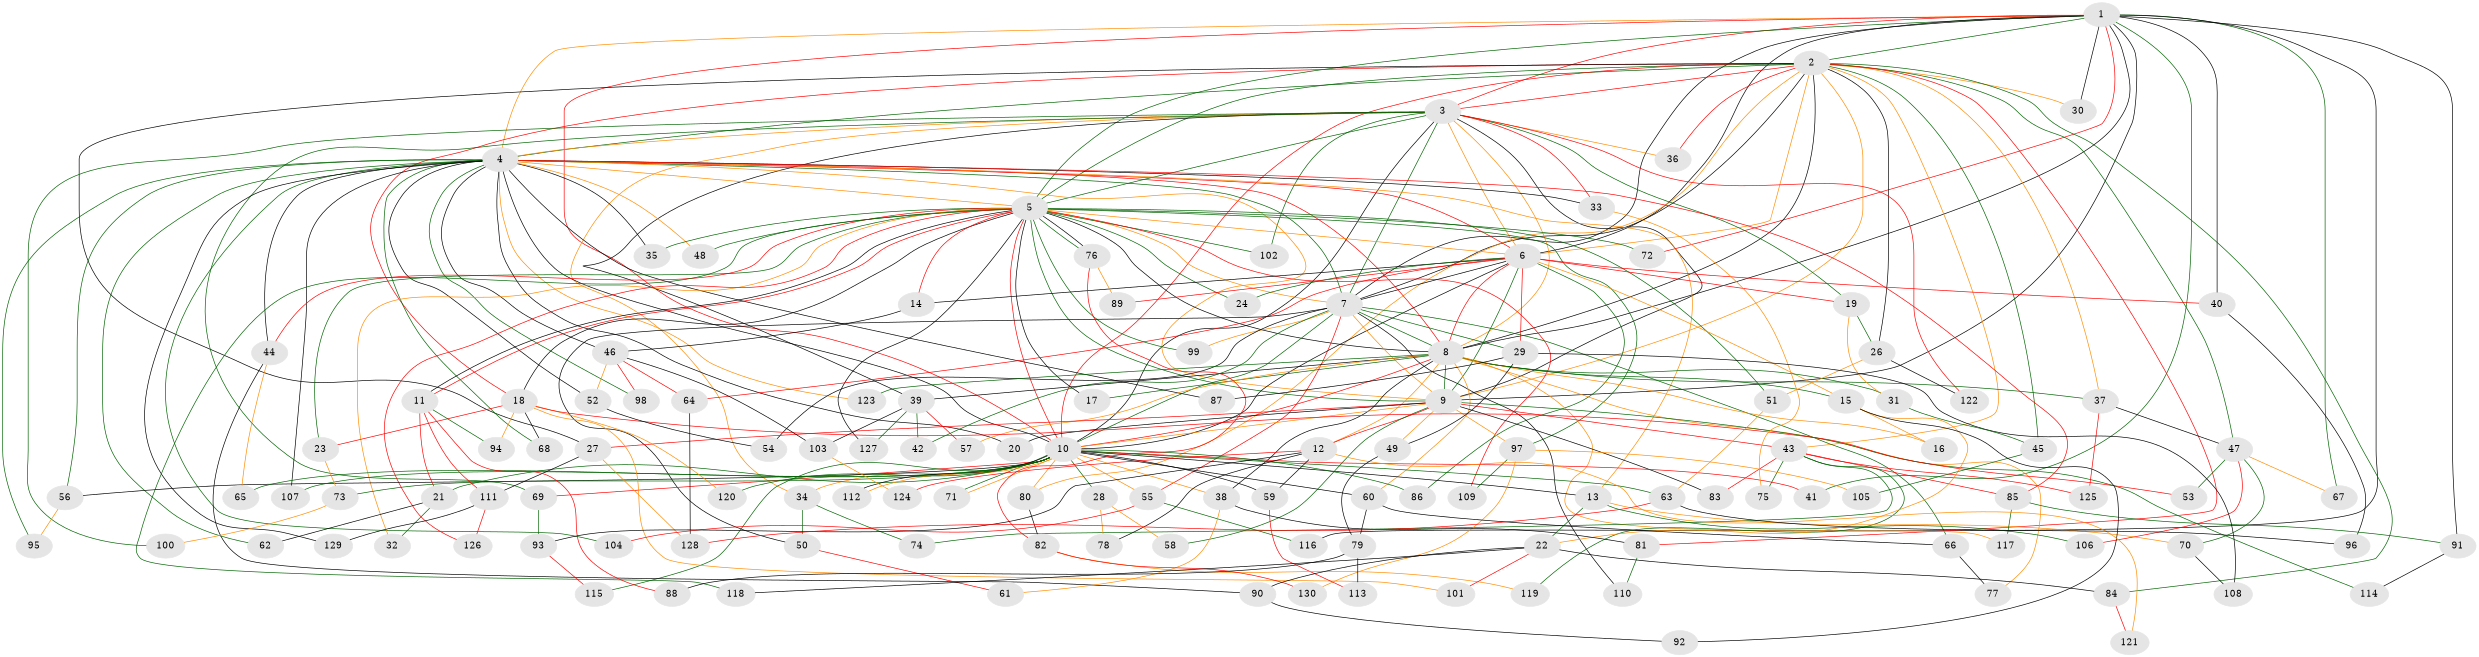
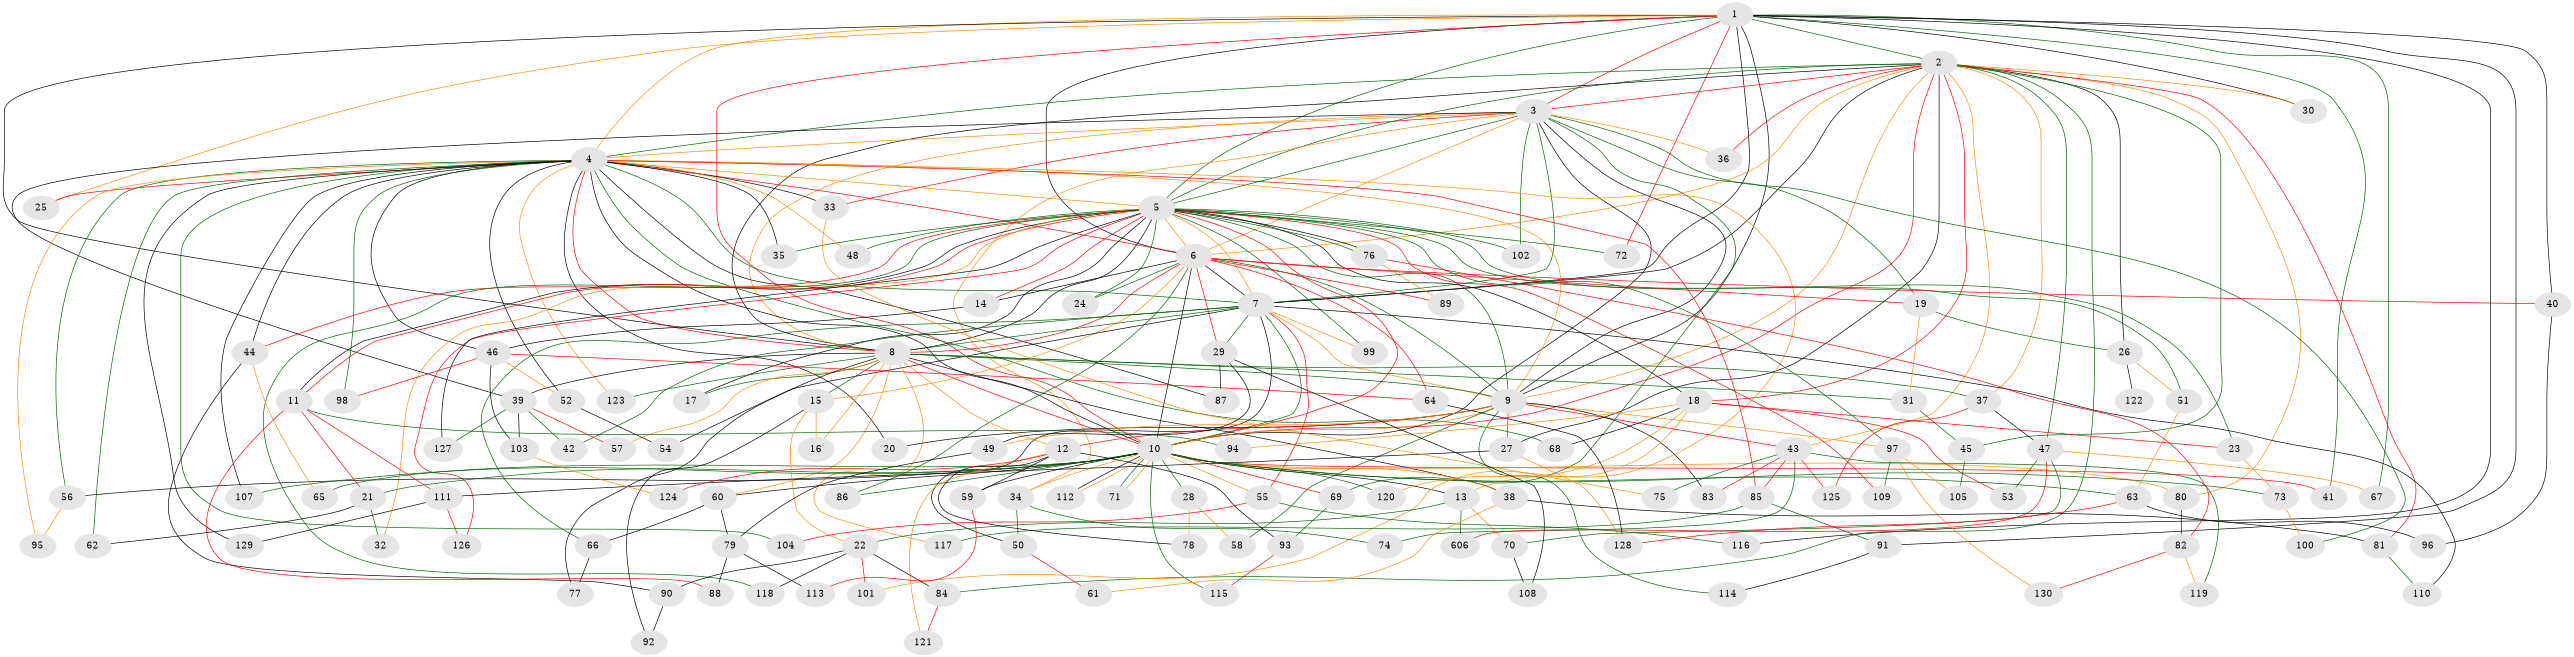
edge "3" -- "122": removed
edge "4" -- "95": color darkgreen -> darkorange
node "25": added
edge "8" -- "77": color darkorange -> black
node "106": label "106" -> "606"
